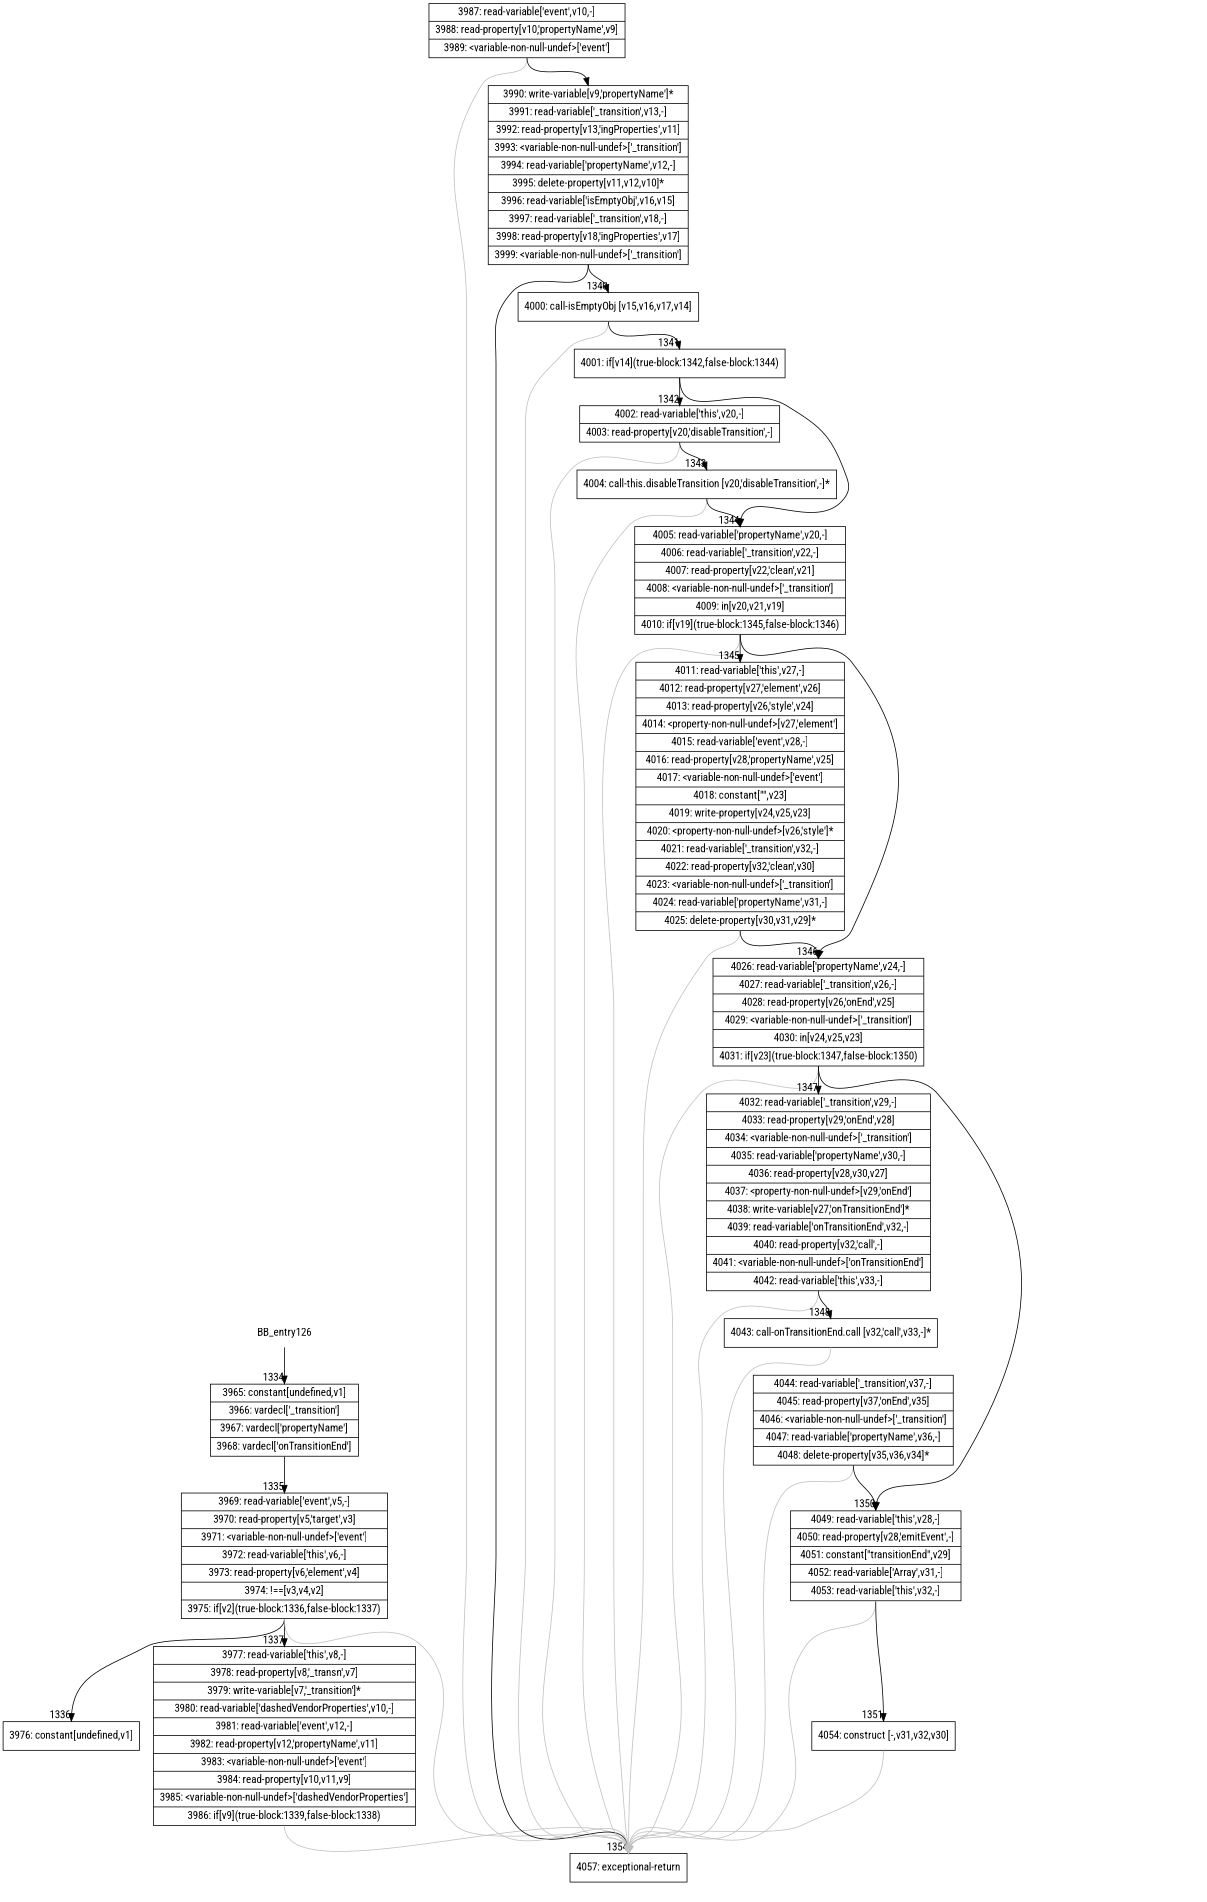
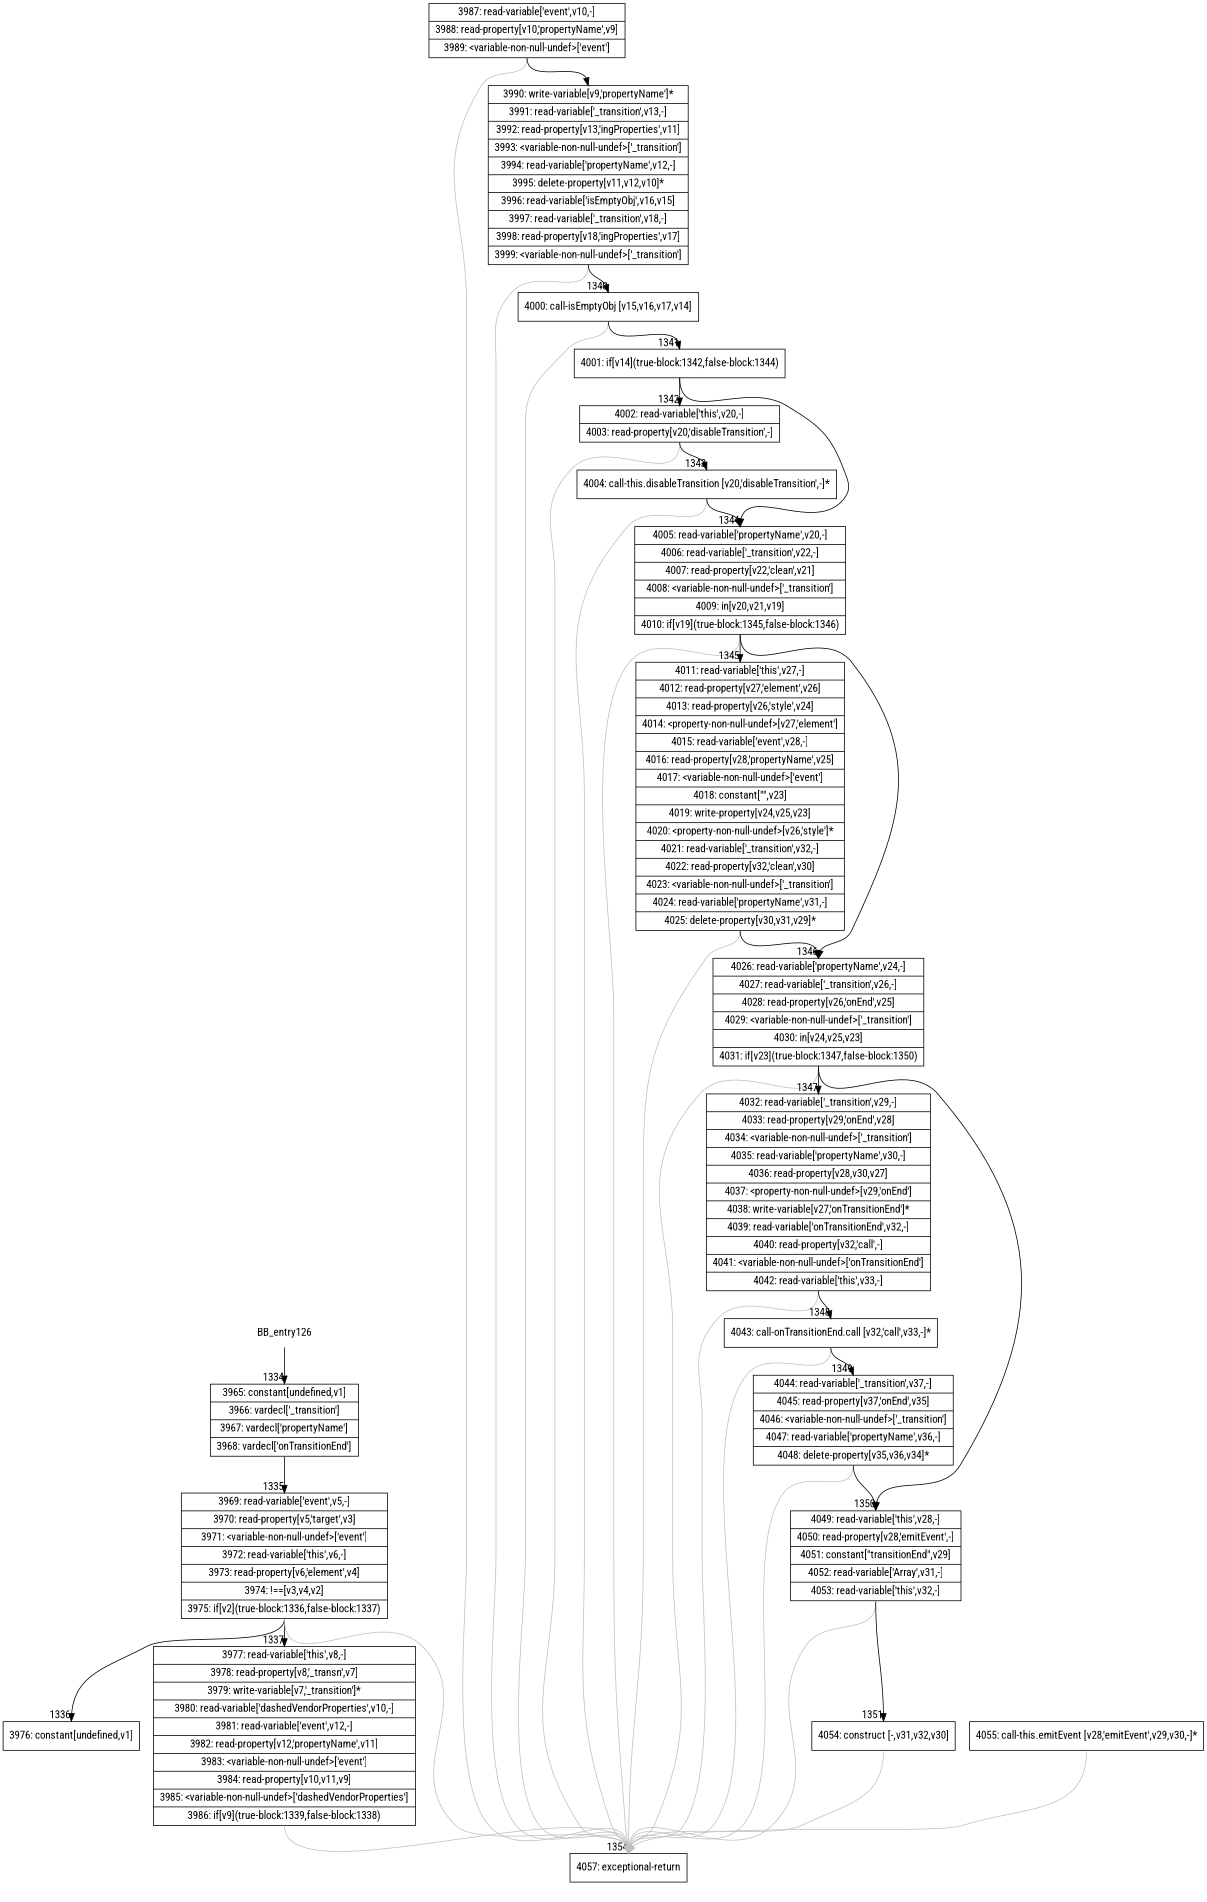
edge "3990: write-variable[v9,'propertyName']*" -> "4057: exceptional-return": color black -> gray
edge "4043: call-onTransitionEnd.call [v32,'call',v33,-]*" -> "4044: read-variable['_transition',v37,-]": added
node "4055: call-this.emitEvent [v28,'emitEvent',v29,v30,-]*": added
